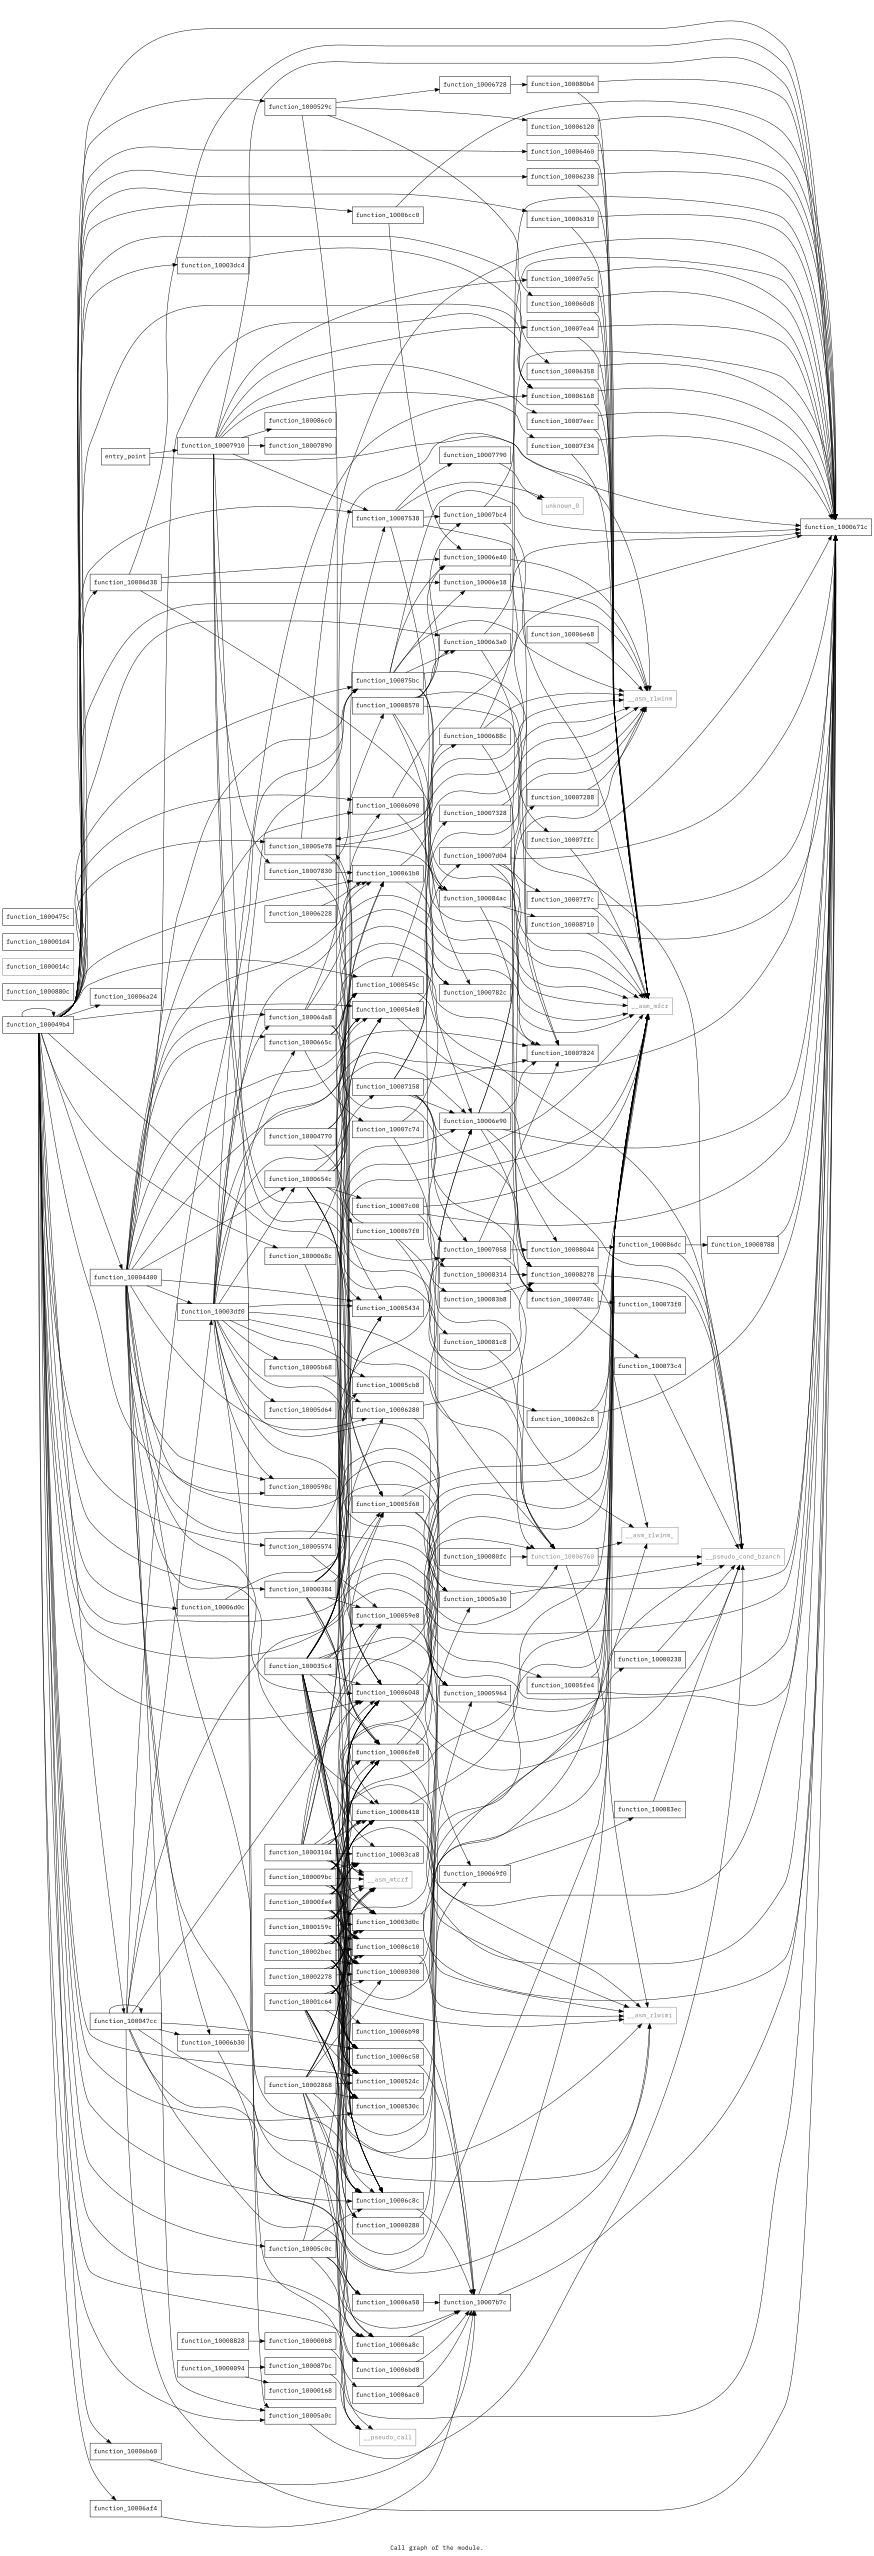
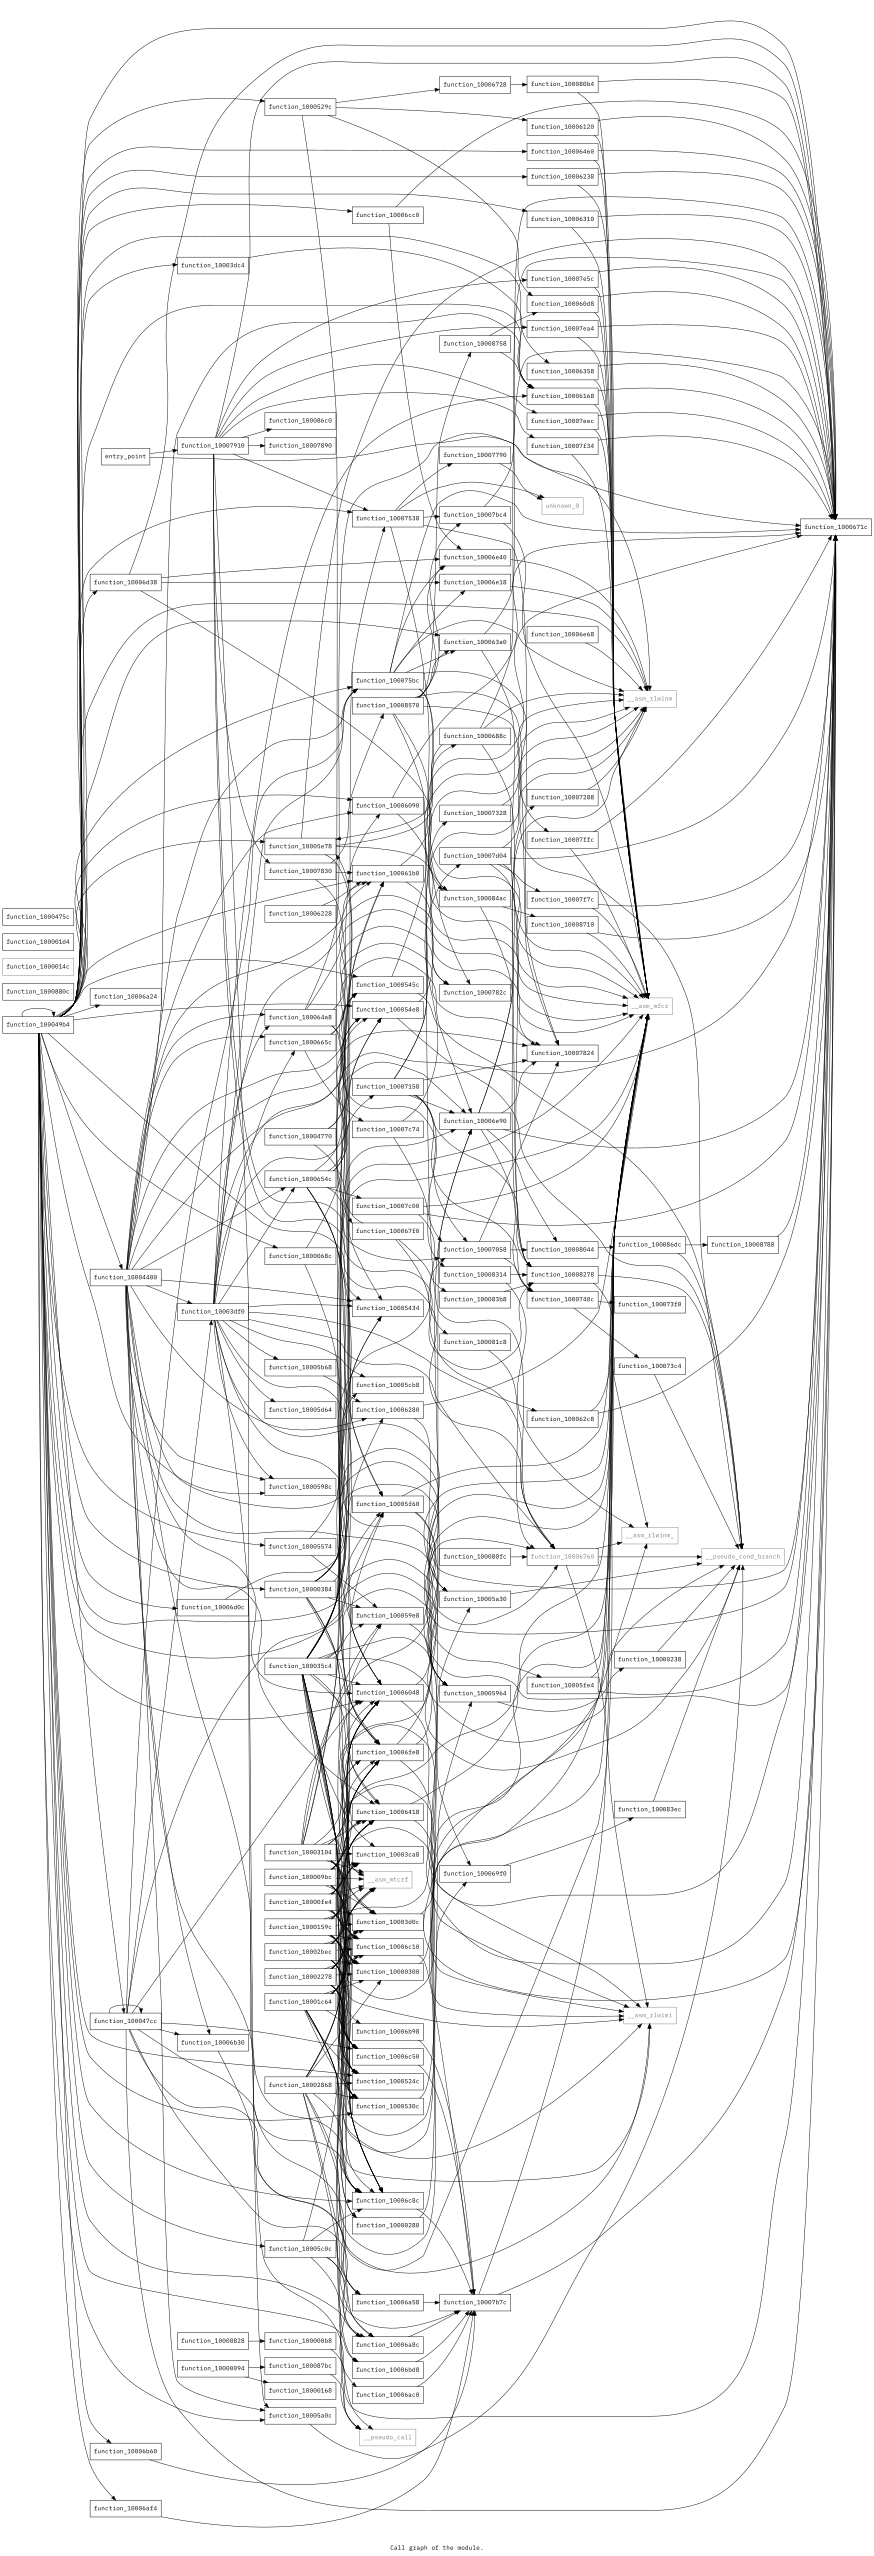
node "function_10008758": added
edge "function_100035c4" -> "function_10006418": added
